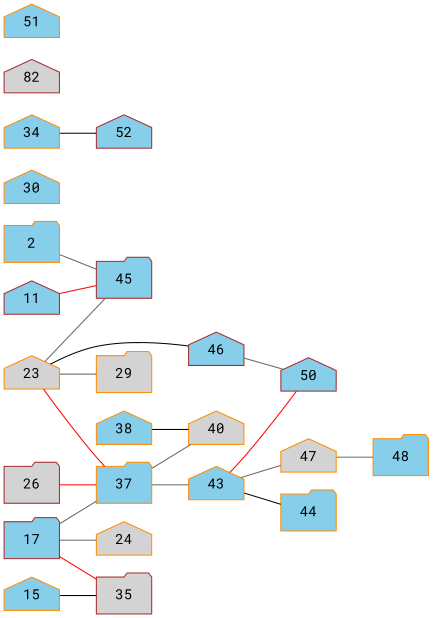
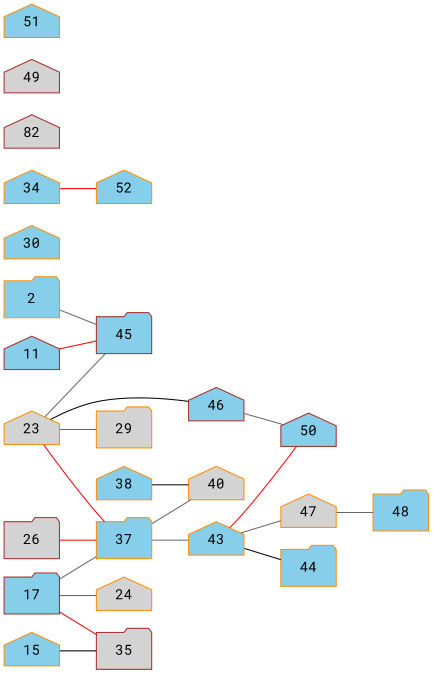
node "49": added
edge "34" -- "52": color black -> red
node "52": color brown -> darkorange
